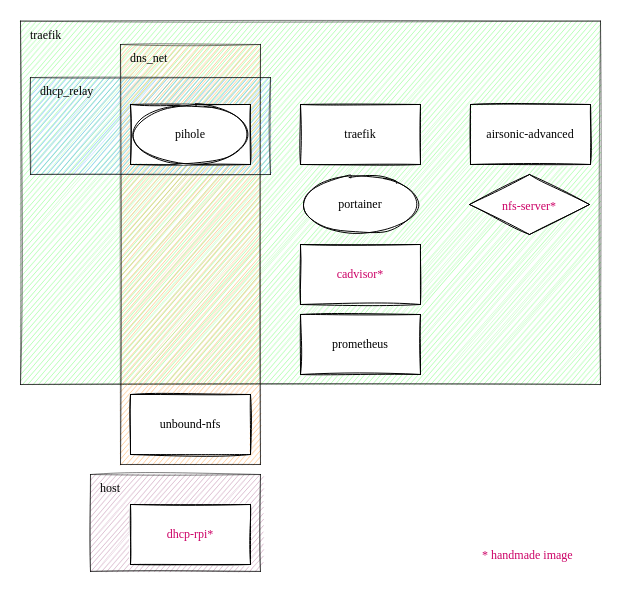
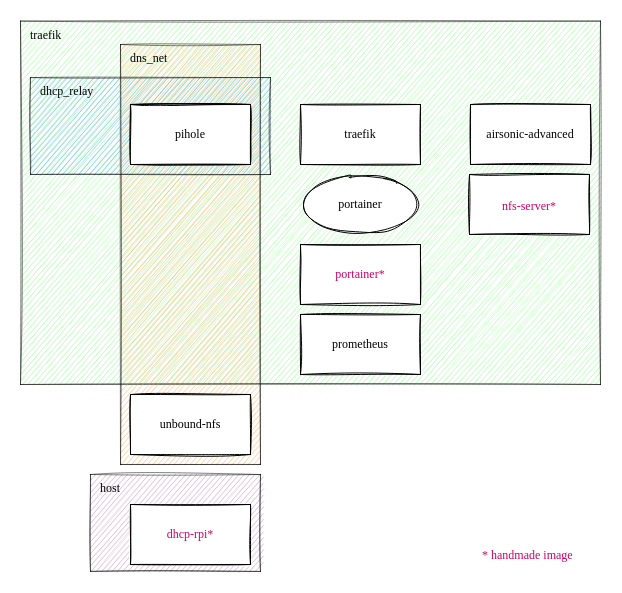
node "pihole": shape ellipse -> rectangle
node "nfs-server*": shape diamond -> rectangle
node "cadvisor*": label "cadvisor*" -> "portainer*"
